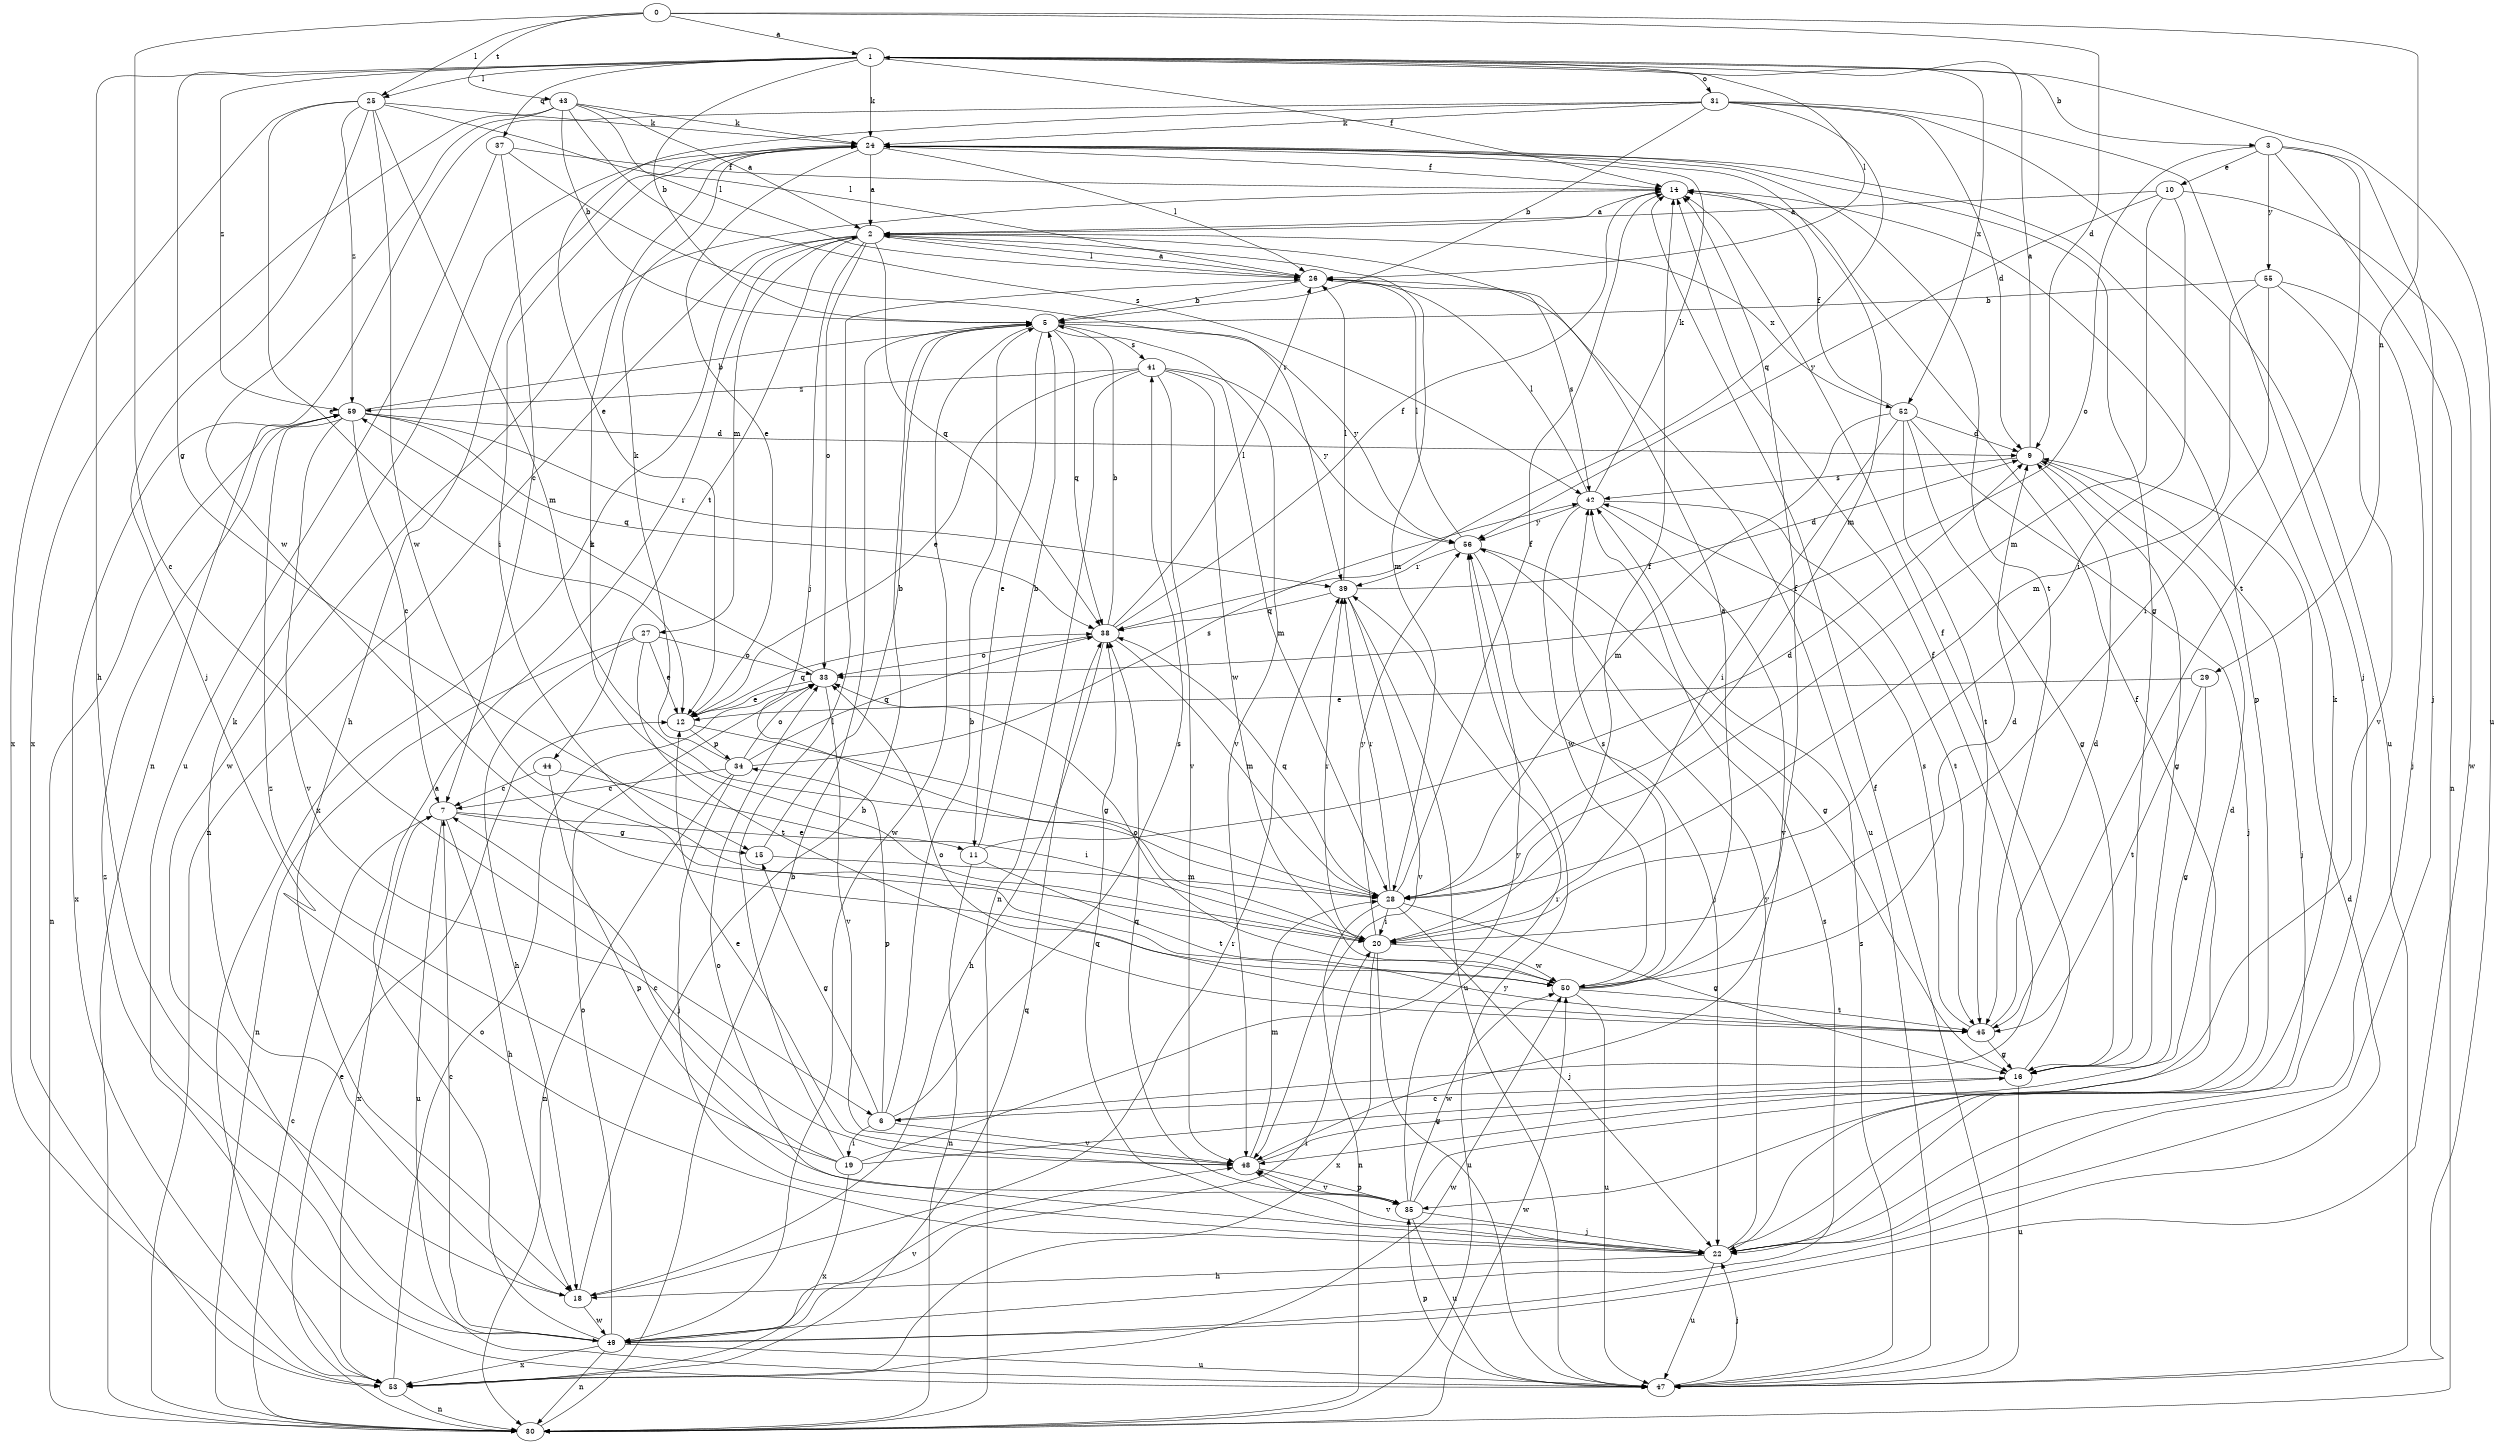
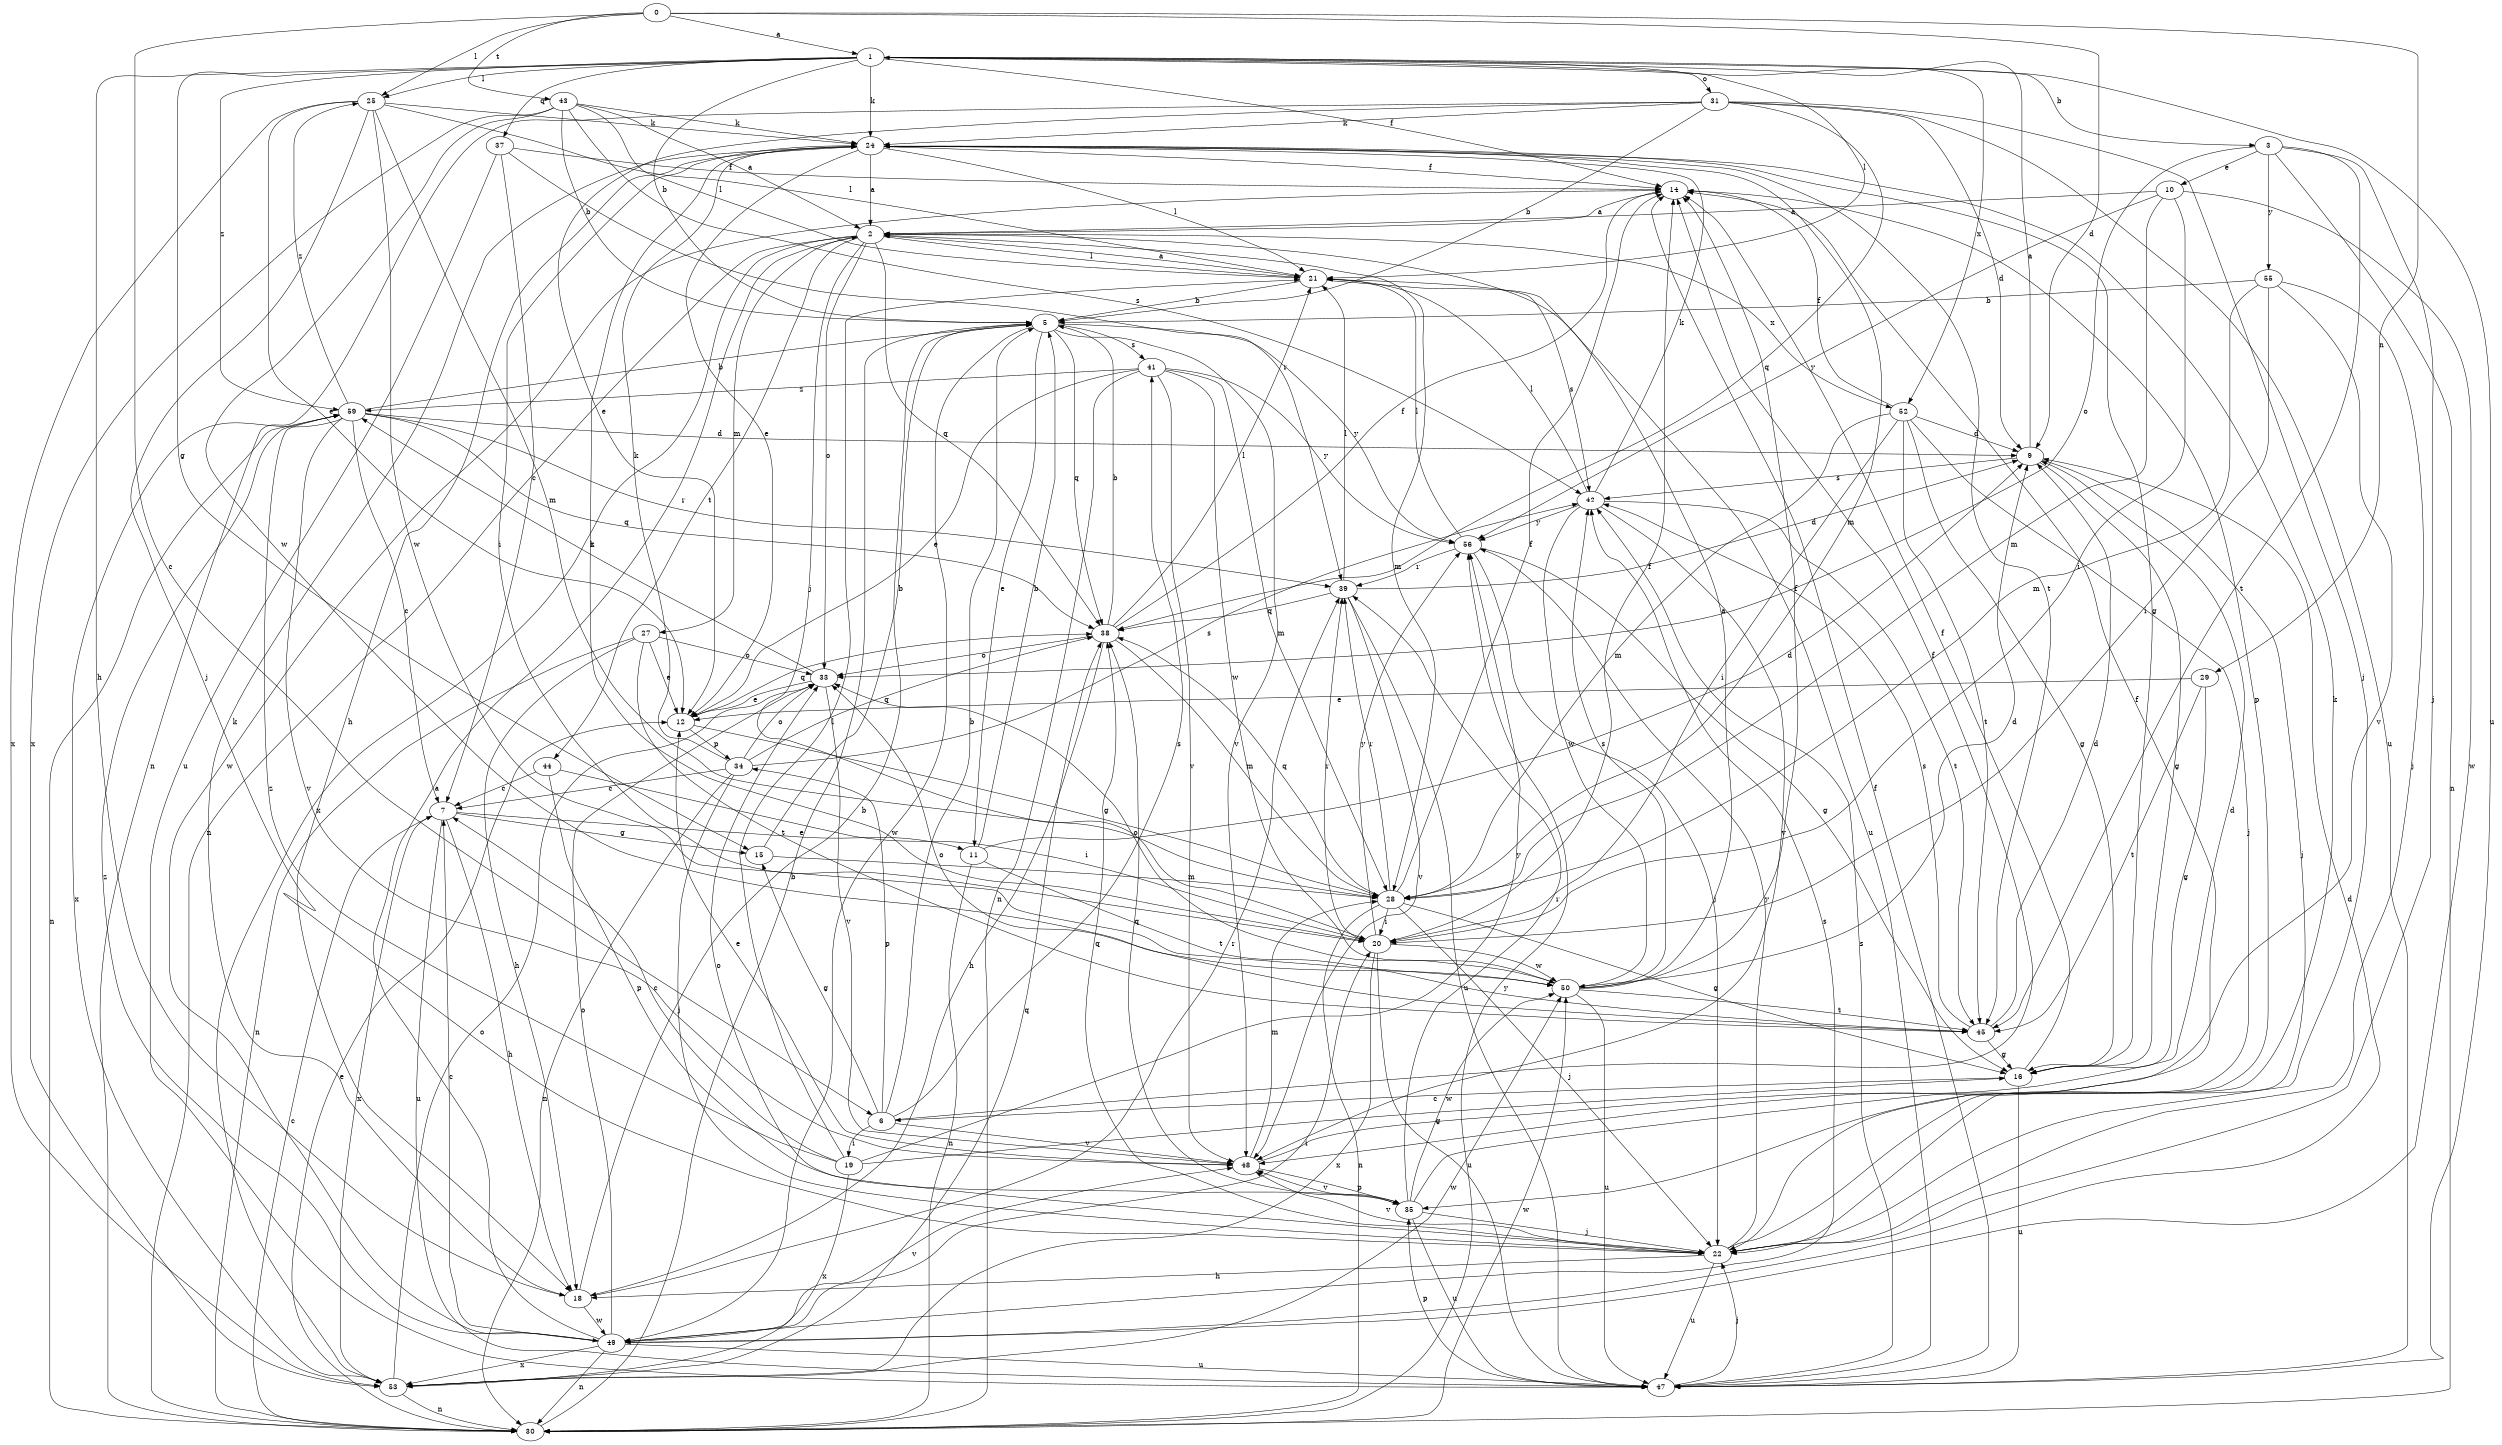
edge "25" -> "59": reversed
node "26": label "26" -> "21"
